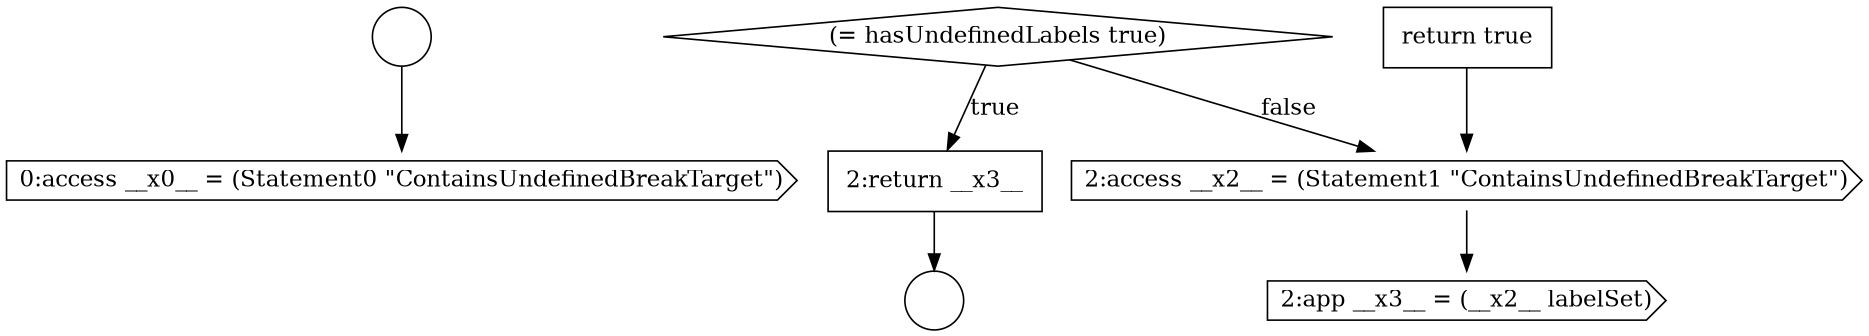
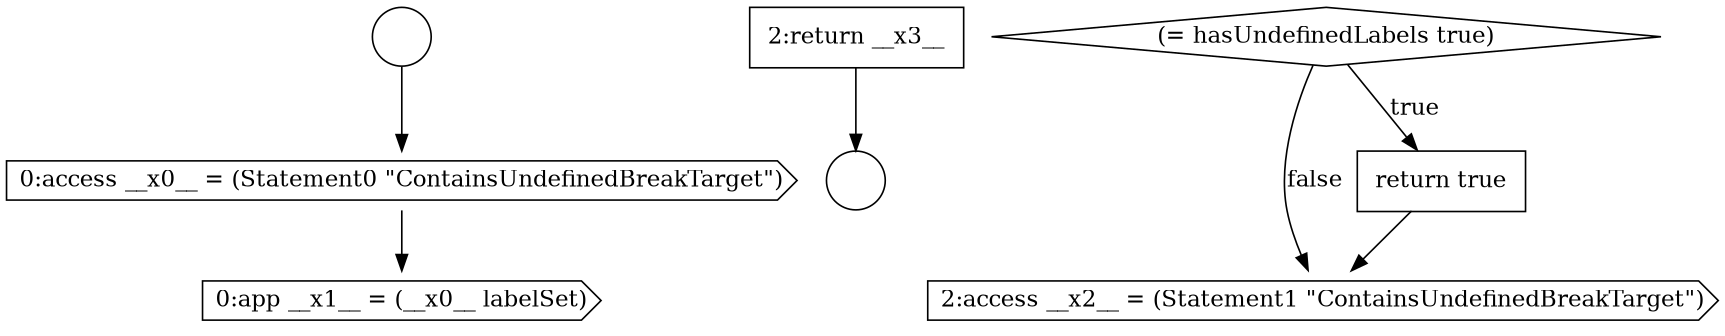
edge "(= hasUndefinedLabels true)" -> "2:return __x3__": now "(= hasUndefinedLabels true)" -> "return true"
node "0:app __x1__ = (__x0__ labelSet)": added
node "2:app __x3__ = (__x2__ labelSet)": removed
